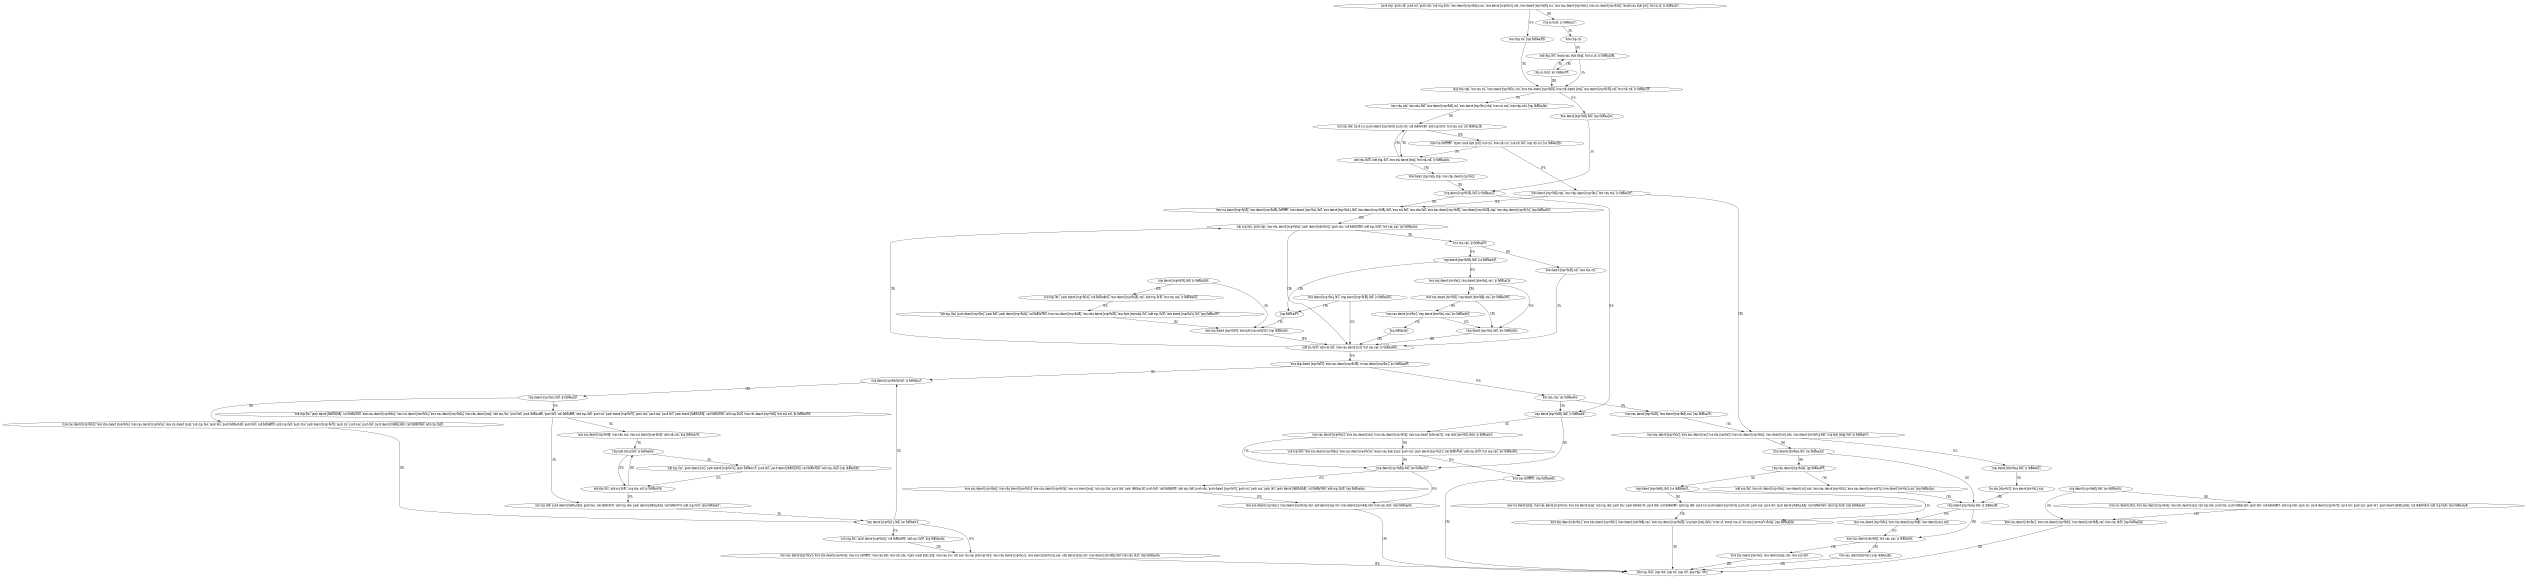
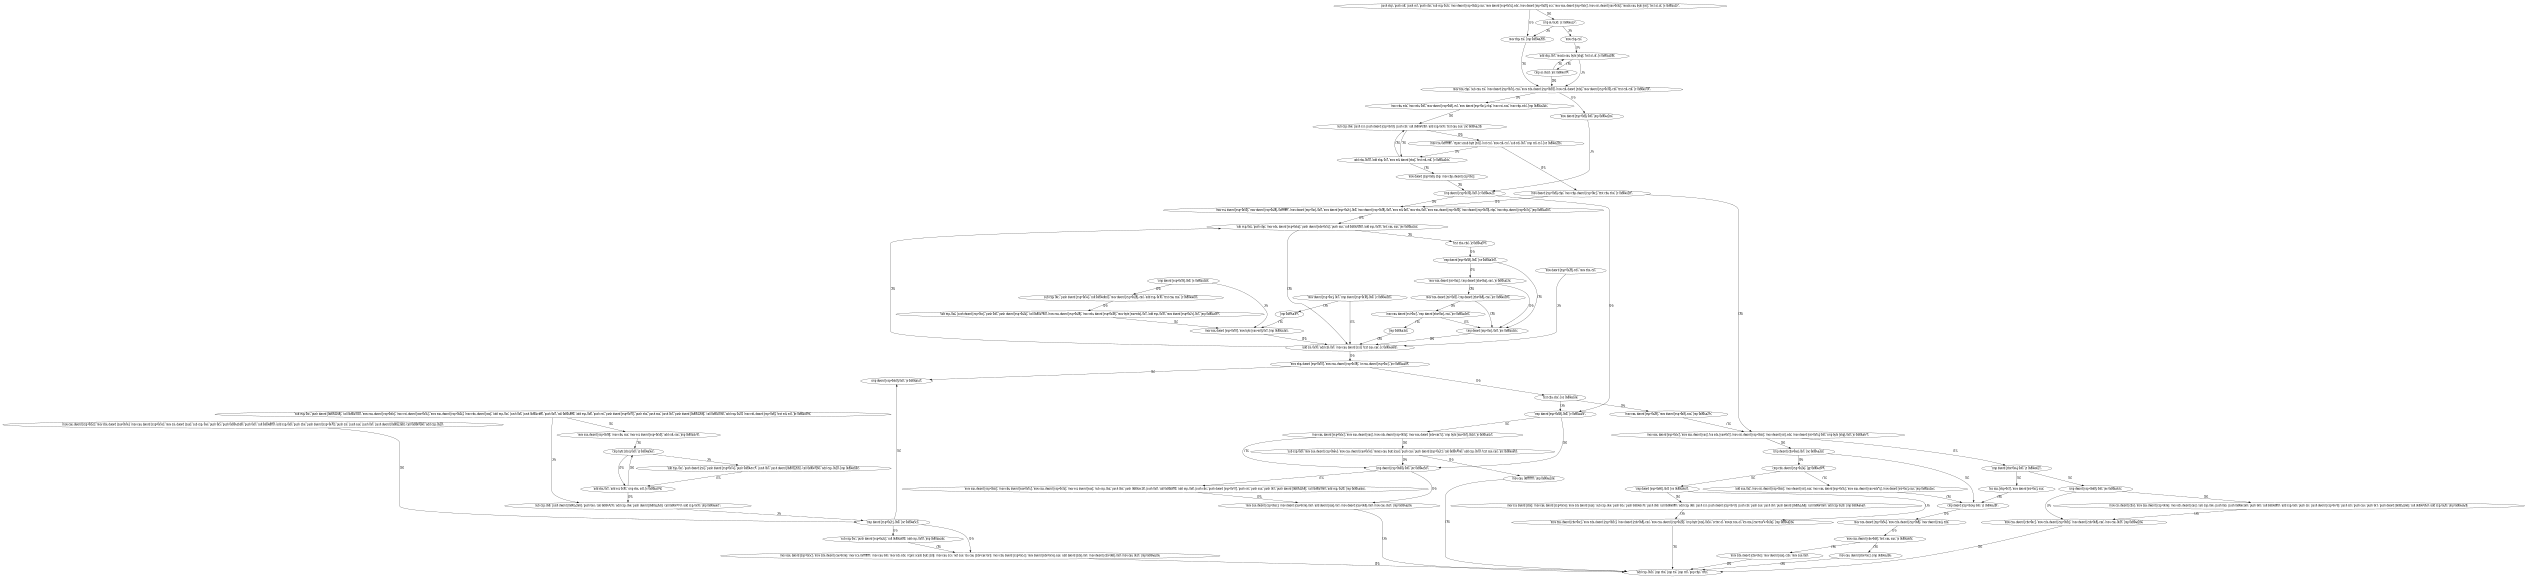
edge "'cmp al, 0x3d', 'je 0x804a237'," -> "'mov ebp, esi', 'jmp 0x804a208',": added, label "CFG"
edge "'test ebx, ebx', 'je 0x804a39f'," -> "'mov dword [esp+0x28], edi', 'mov ebx, esi',": removed, label "CFG"
edge "'cmp dword [esp+0x58], 0x0', 'jne 0x804a3e0'," -> "'jmp 0x894a3f9',": now "'cmp dword [esp+0x58], 0x0', 'jne 0x804a3e0'," -> "'cmp dword [esp+0xc], 0x0', 'jne 0x804a3a5',"
node "'jmp 2x804a3a5',": label "'jmp 2x804a3a5'," -> "'jmp 0x804a3a5',"
node "'cmp dword [esp+0xc], 0x0', 'je 0x804a512',": removed
node "'test ebx, ebx', 'jne 0x804a614',": label "'test ebx, ebx', 'jne 0x804a614'," -> "'test ebx, ebx', 'jne 0x804a514',"
node "'mov eax, 0xffffffff', 'jmp 0x804a6d4',": label "'mov eax, 0xffffffff', 'jmp 0x804a6d4'," -> "'mov eax, 0xffffffff', 'jmp 0x804a2d4',"
edge "'cmp dword [ebx+0x4], 0x0', 'je 0x804a621'," -> "'cmp dword [esp+0x60], 0x0', 'jne 0x804a63c',": added, label "CFG"
edge "'cmp dword [esp+0x54], 0x0', 'je 0x804a2bf'," -> "'mov eax, dword [ebx+0x8]', 'test eax, eax', 'je 0x804a6f5',": removed, label "CFG"
